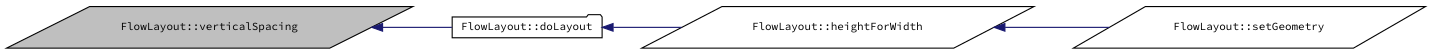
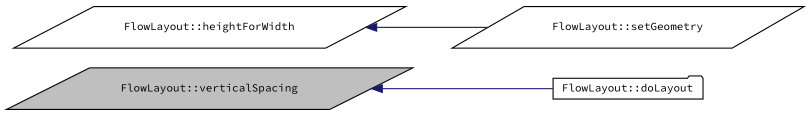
edge "FlowLayout::heightForWidth" -> "FlowLayout::doLayout": removed
